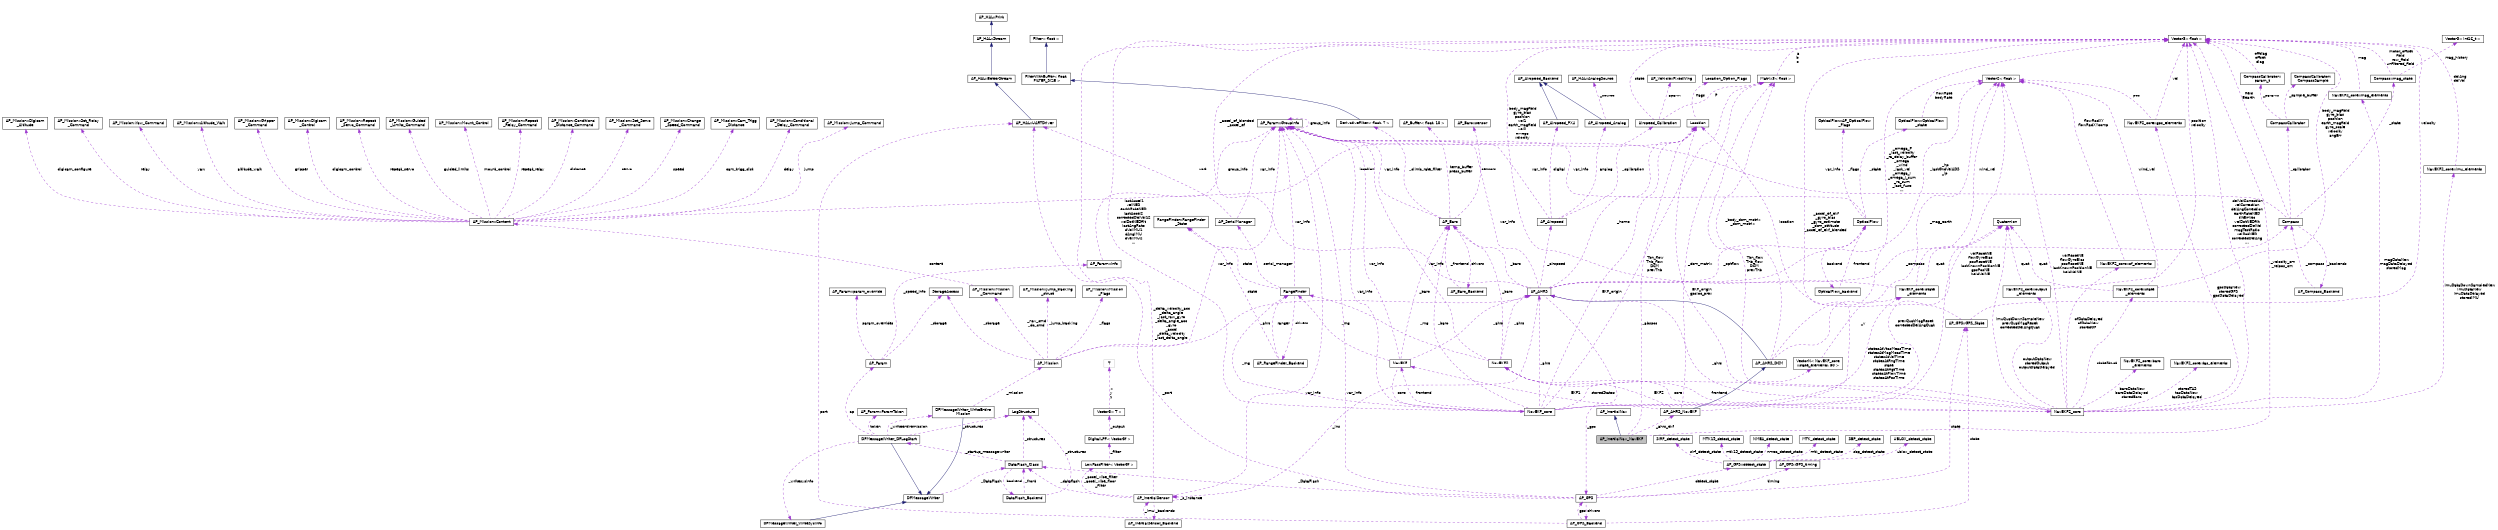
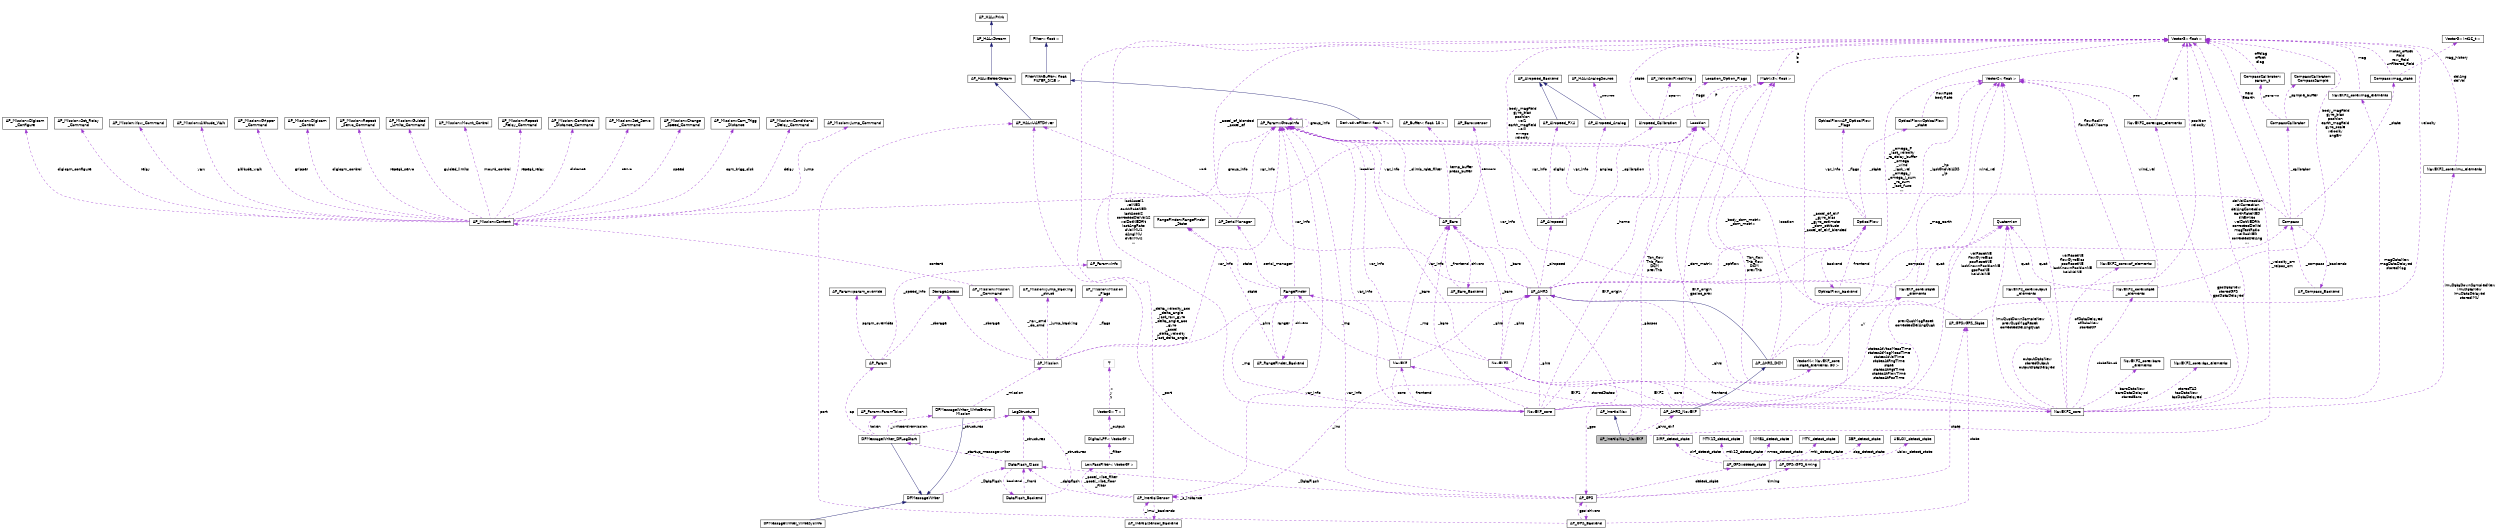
node "AP_Mission::Digicam _Altitude": label "AP_Mission::Digicam _Altitude" -> "AP_Mission::Digicam _Configure"
edge "DFMessageWriter_DFLogStart" -> "DFMessageWriter_WriteSysInfo": removed, label "_writesysinfo"
